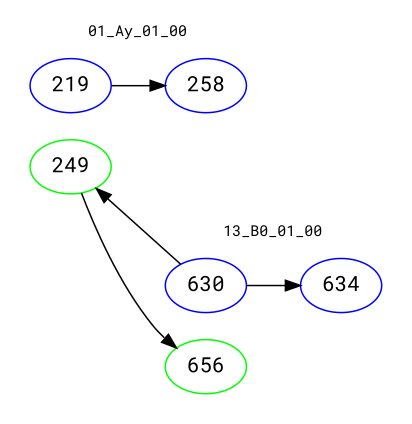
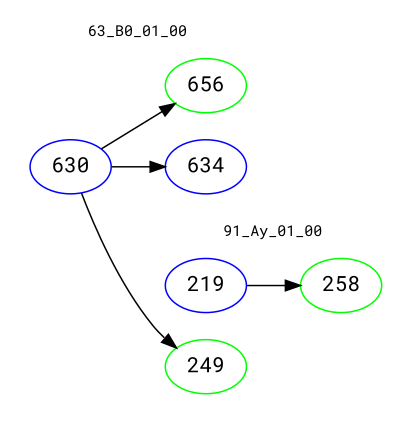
cluster "01_Ay_01_00": label "01_Ay_01_00" -> "91_Ay_01_00"
node "258": color blue -> green
cluster "13_B0_01_00": label "13_B0_01_00" -> "63_B0_01_00"
edge "249" -> "656": now "630" -> "656"
